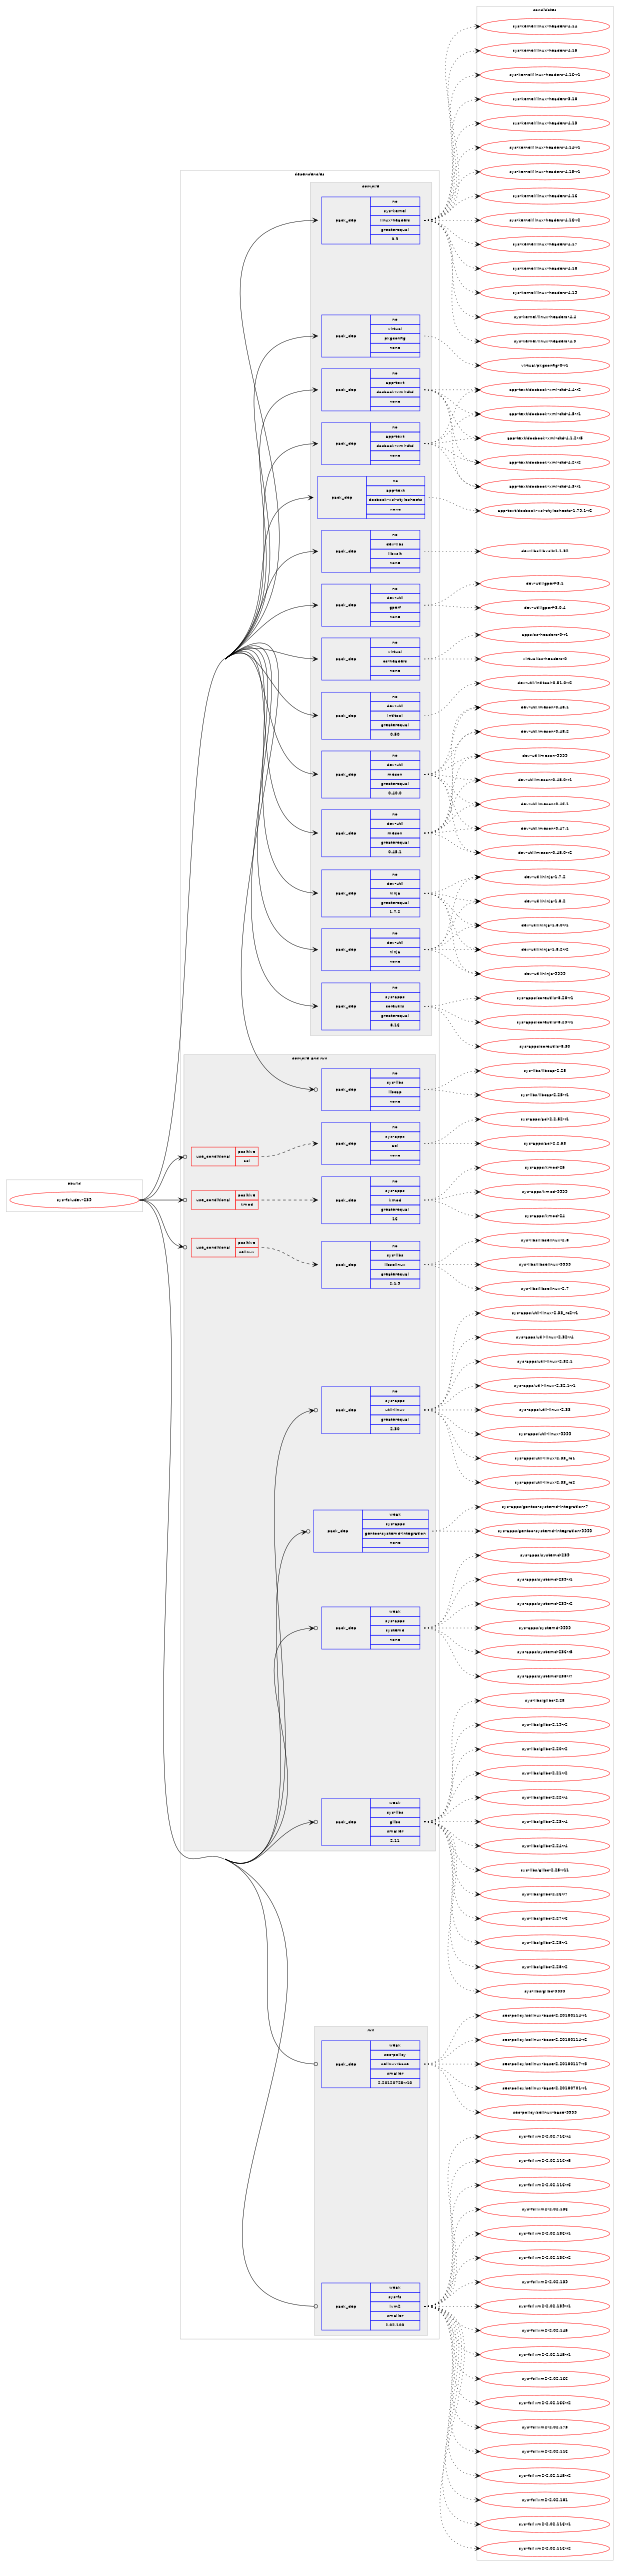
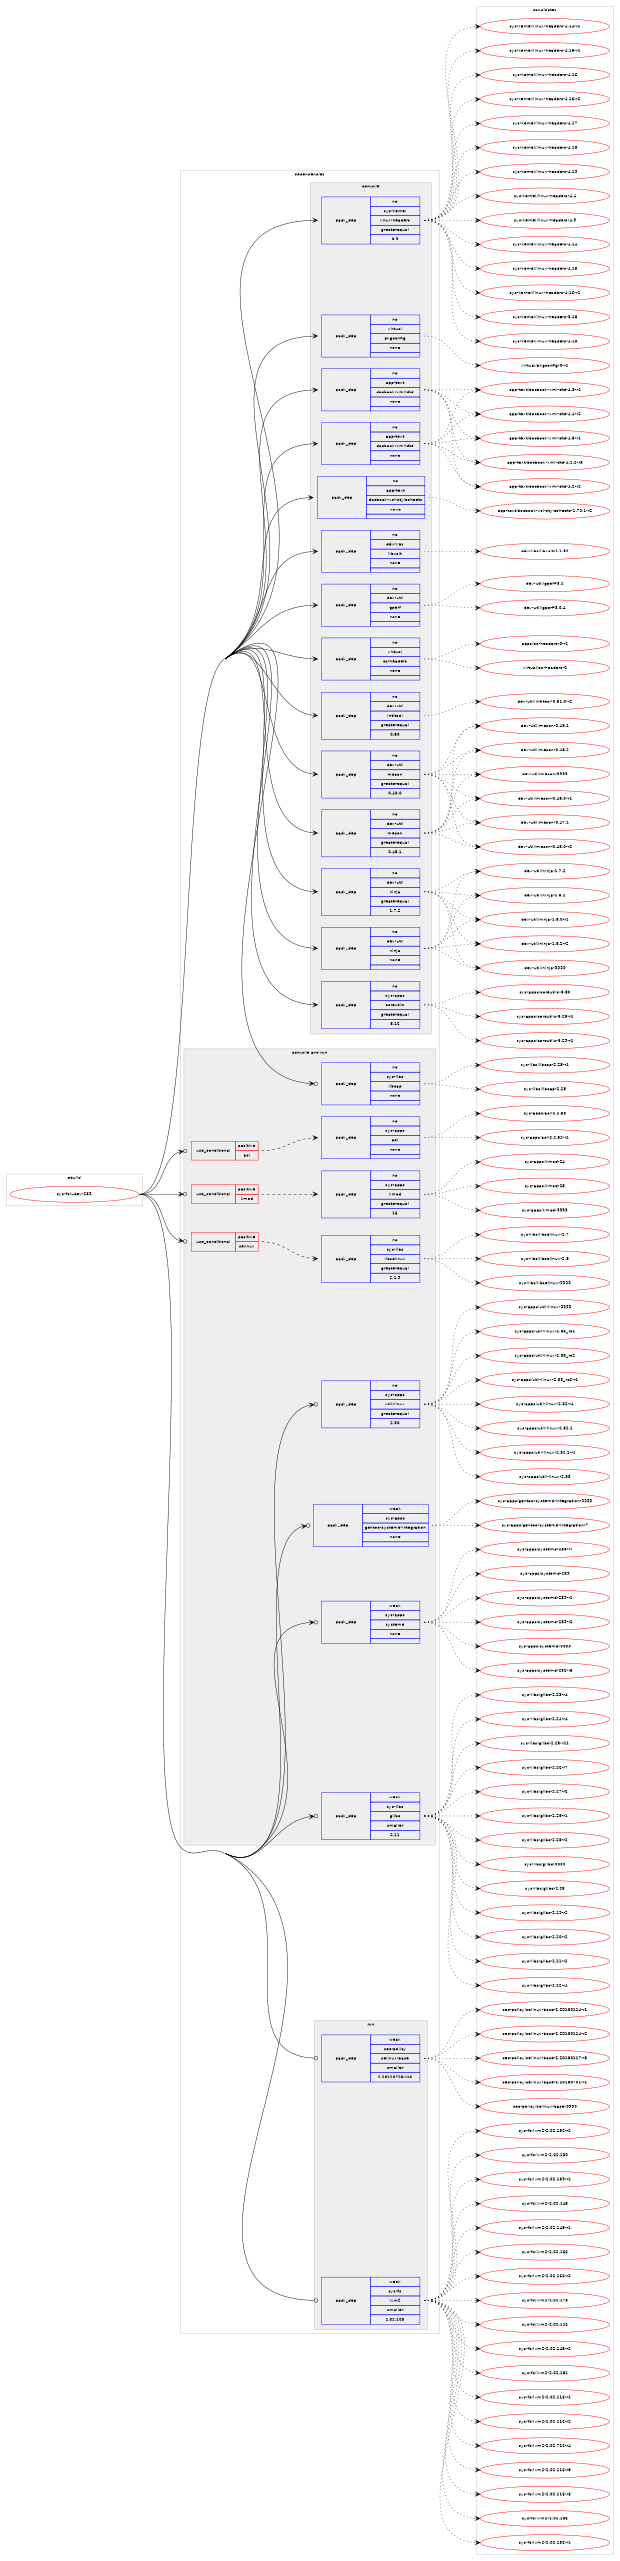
node "dev-util/meson-0.46.1": removed
